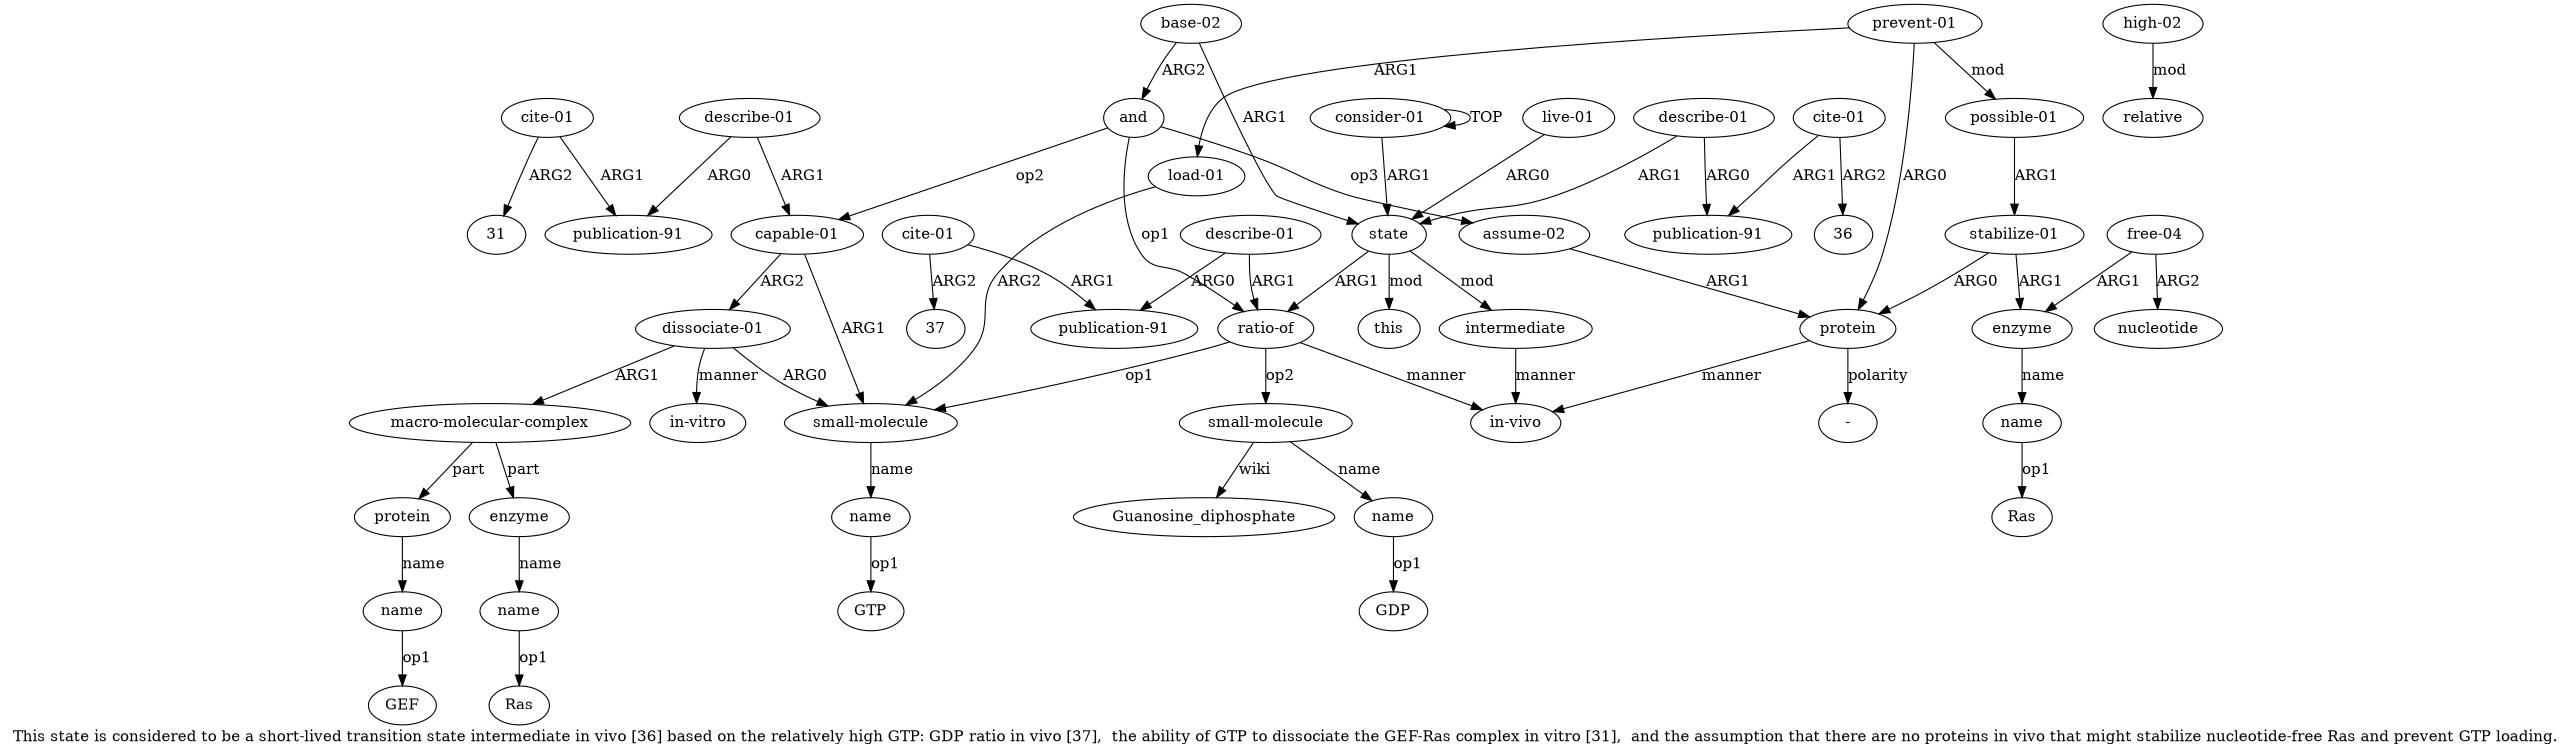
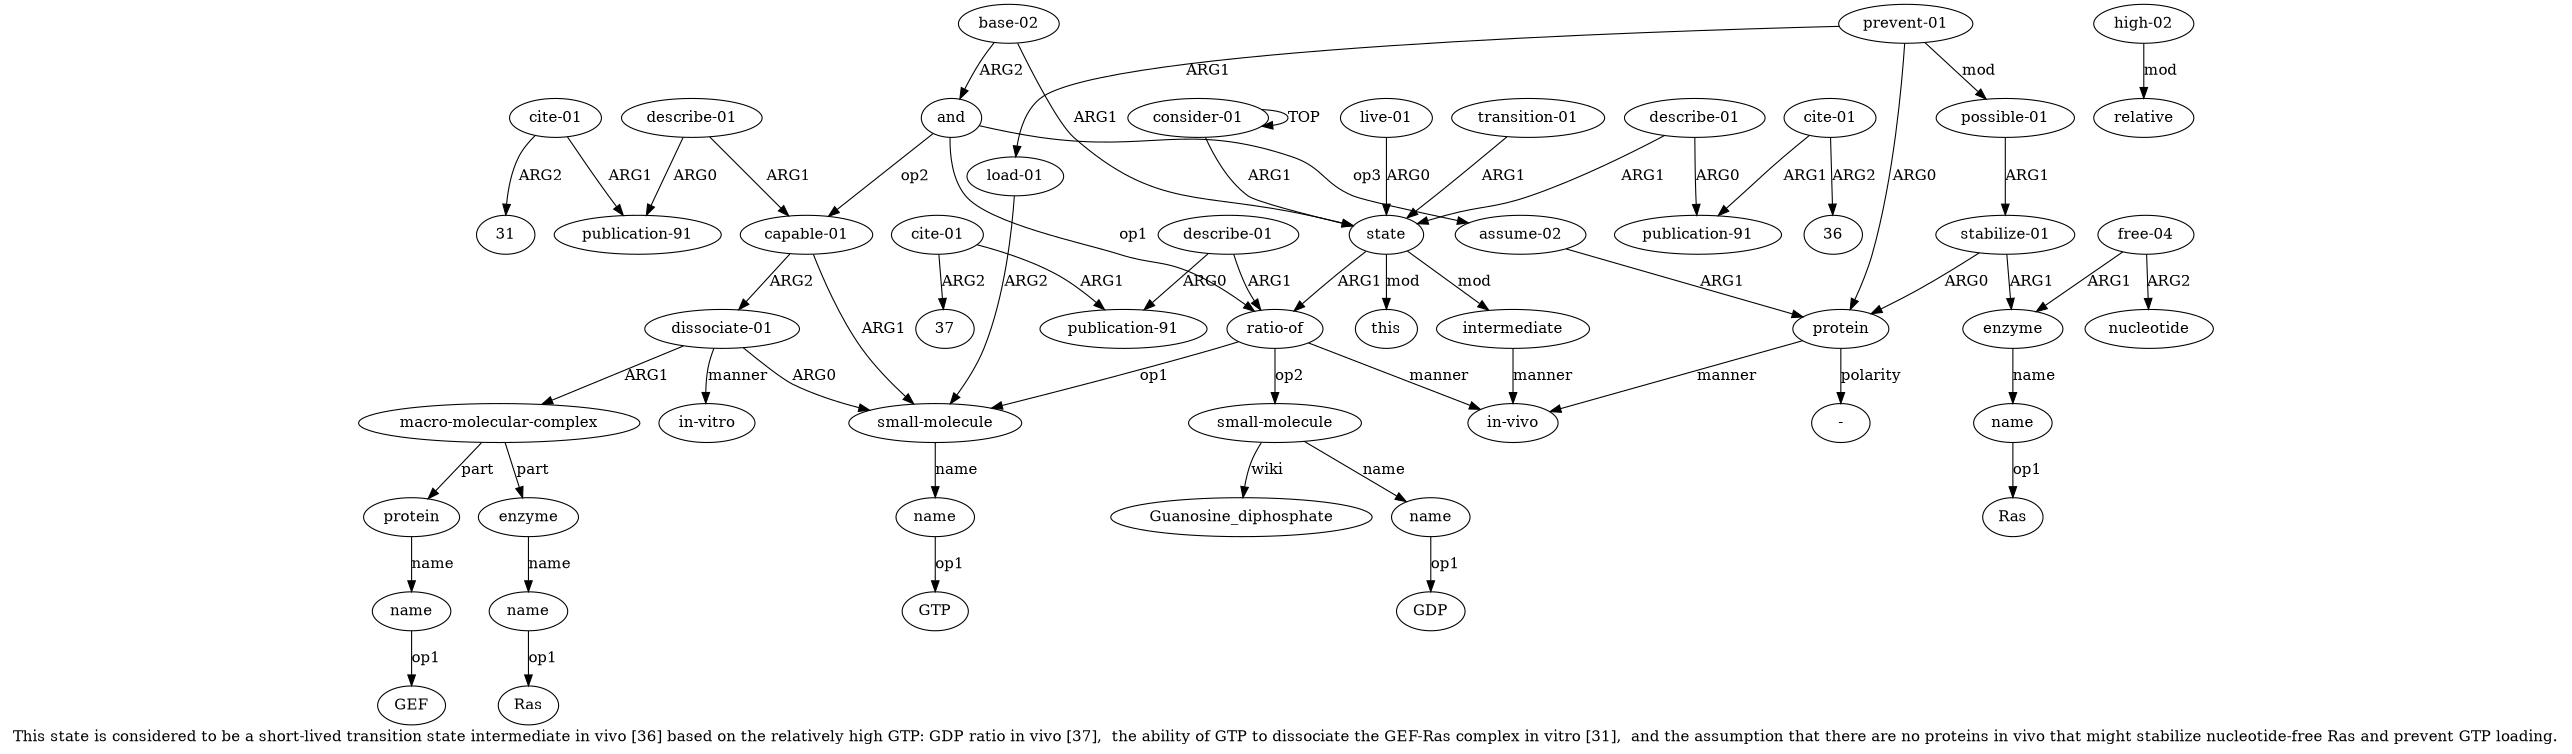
node "transition-01": added
